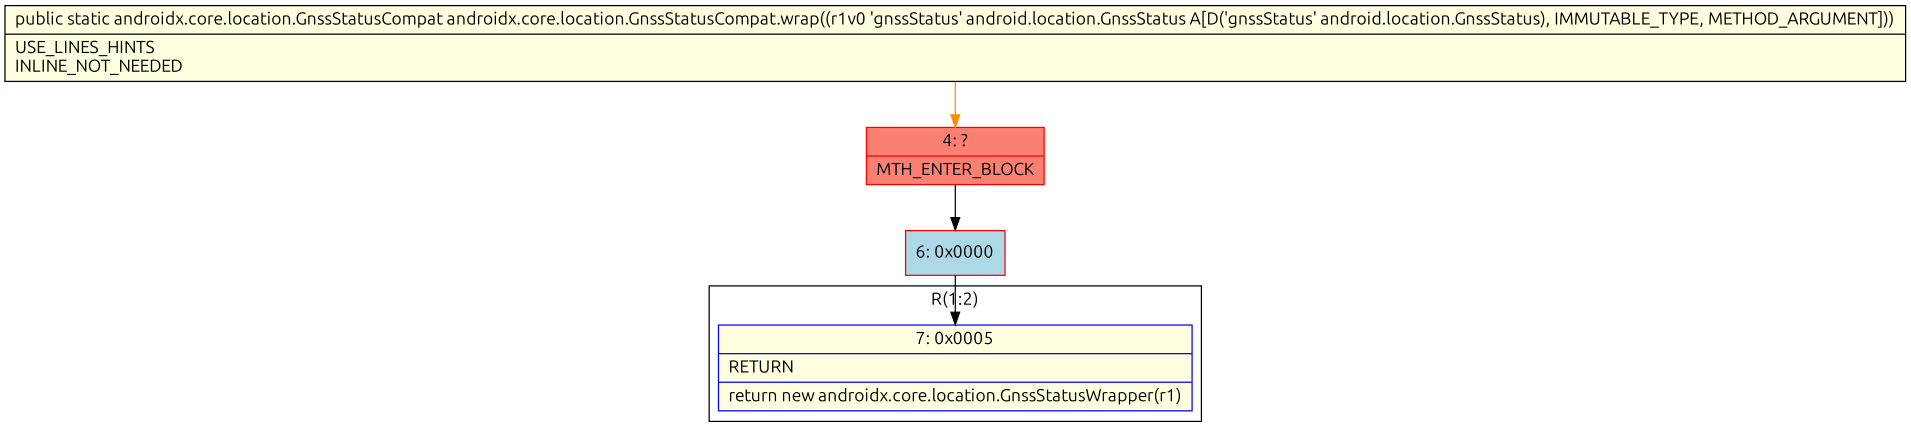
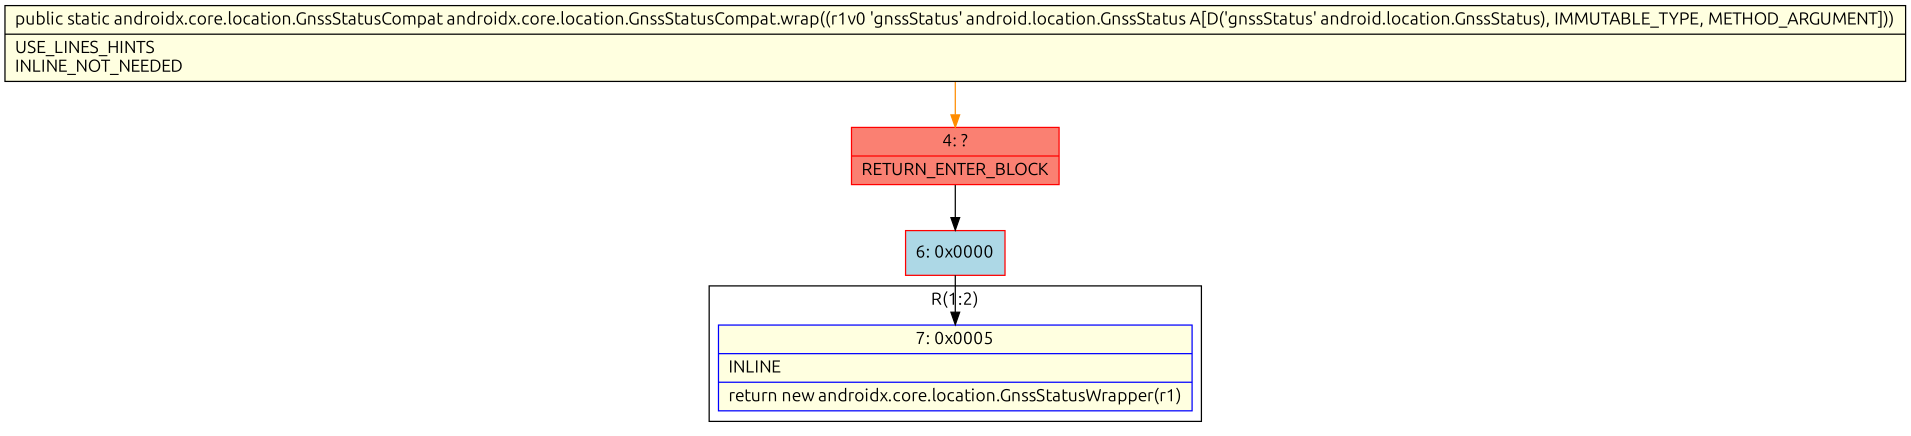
node "4: ?": text "MTH_ENTER_BLOCK" -> "RETURN_ENTER_BLOCK"
node "7: 0x0005": text "RETURN" -> "INLINE"
